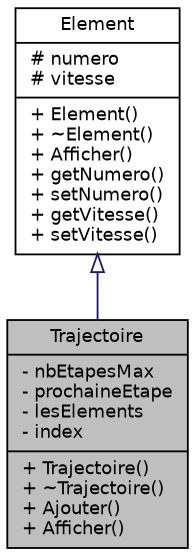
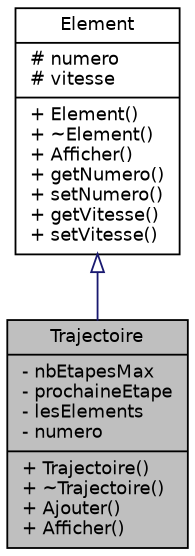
node "Trajectoire": text "- index" -> "- numero"
